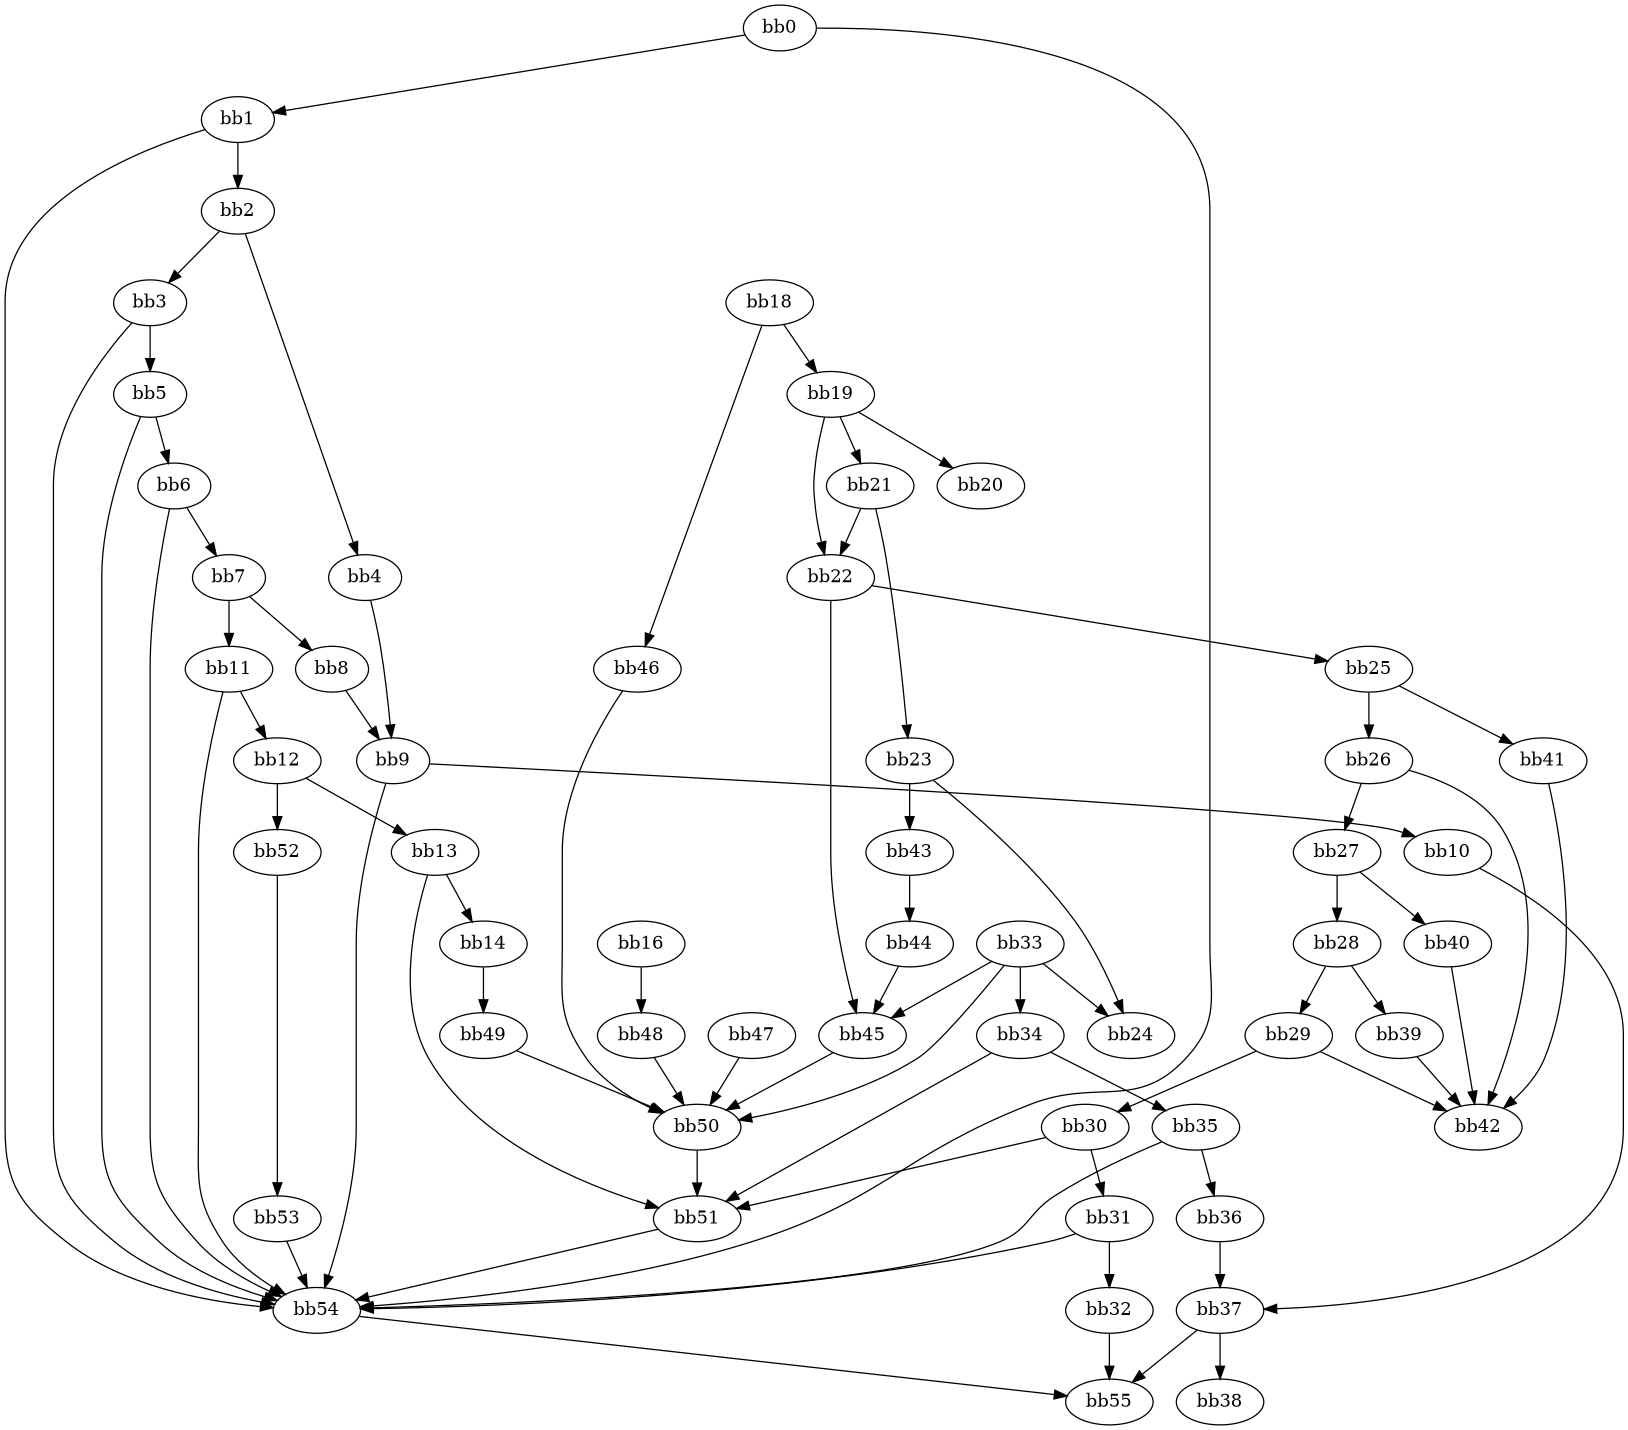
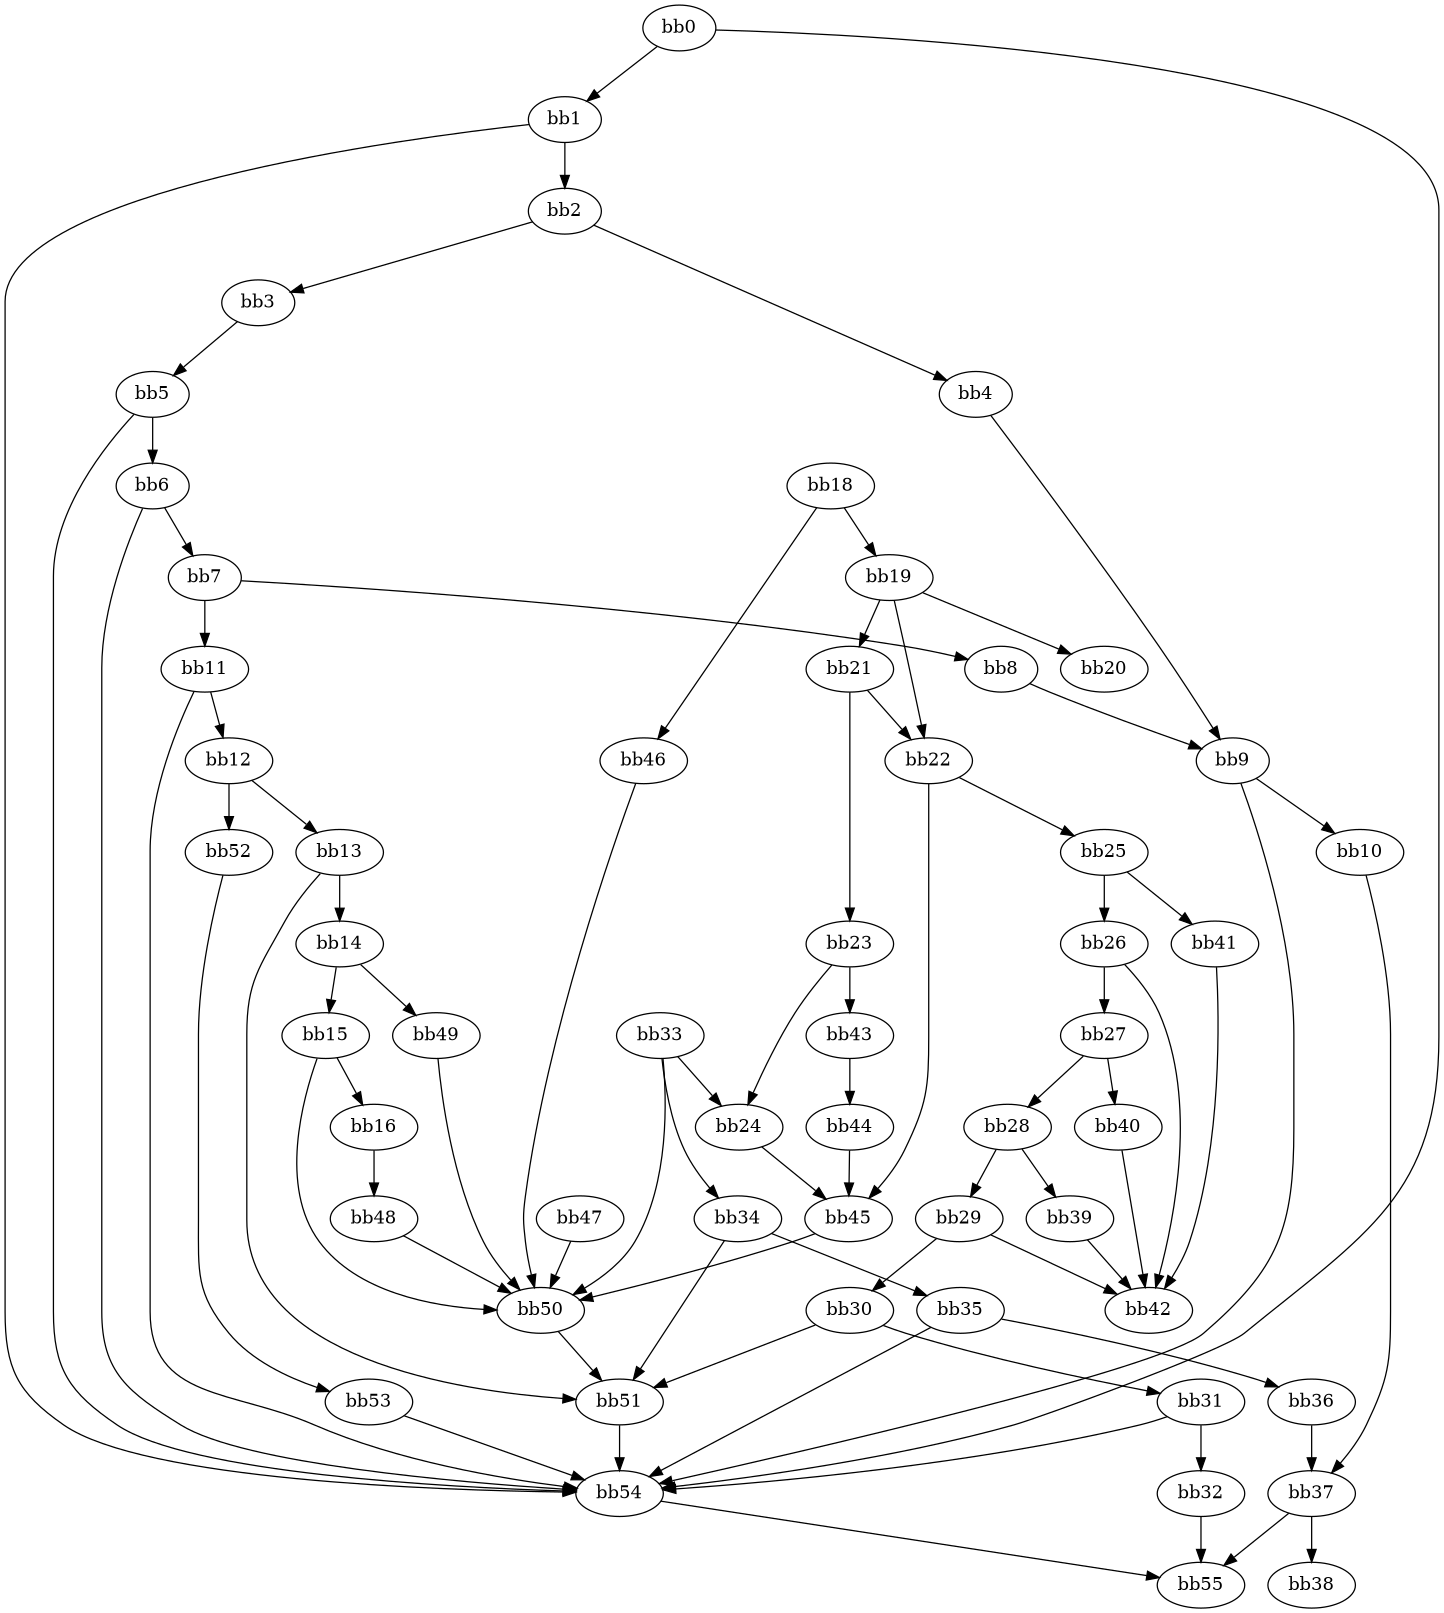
edge "bb3" -> "bb54": removed
edge "bb33" -> "bb45": now "bb24" -> "bb45"
node "bb15": added
